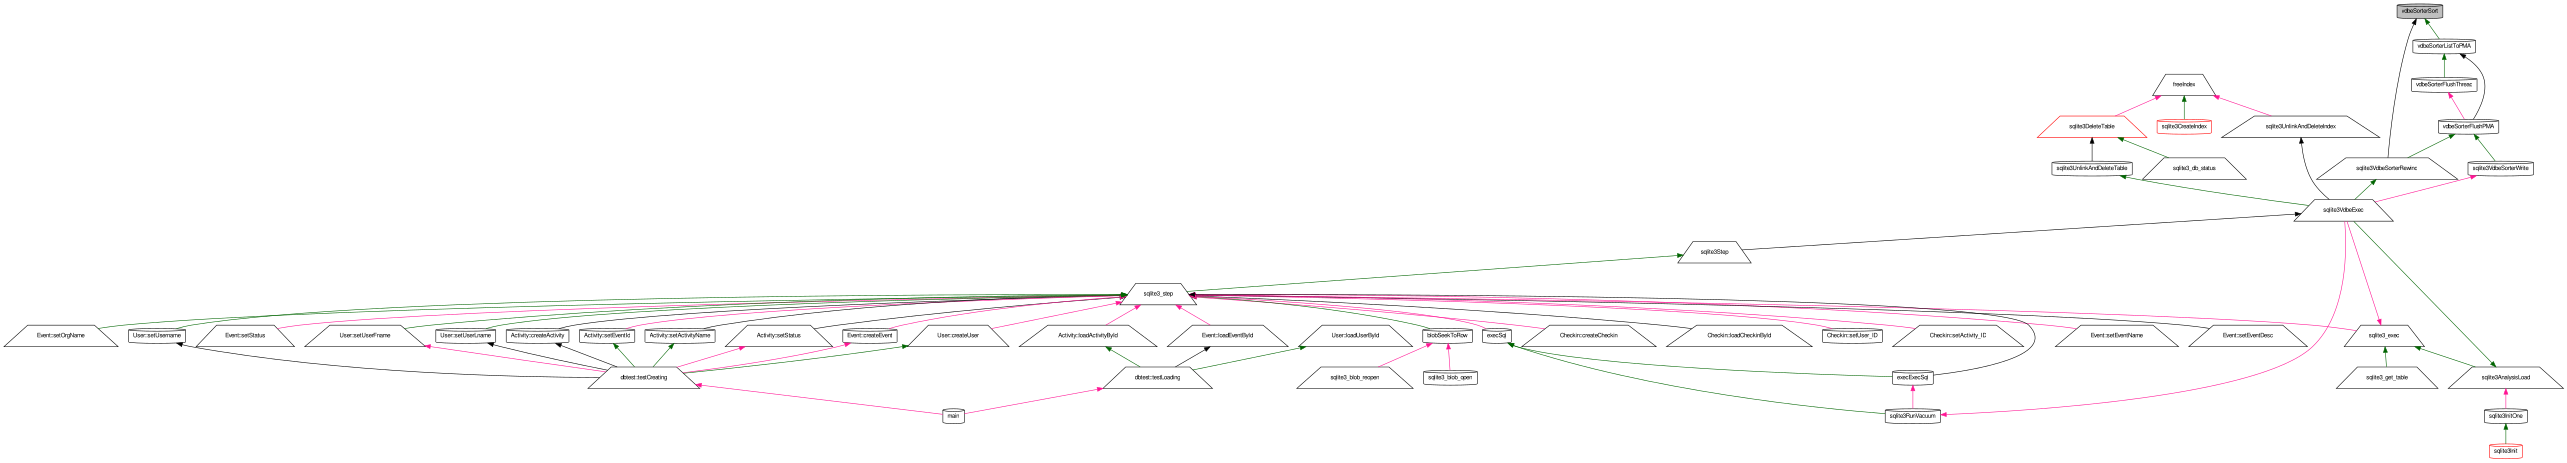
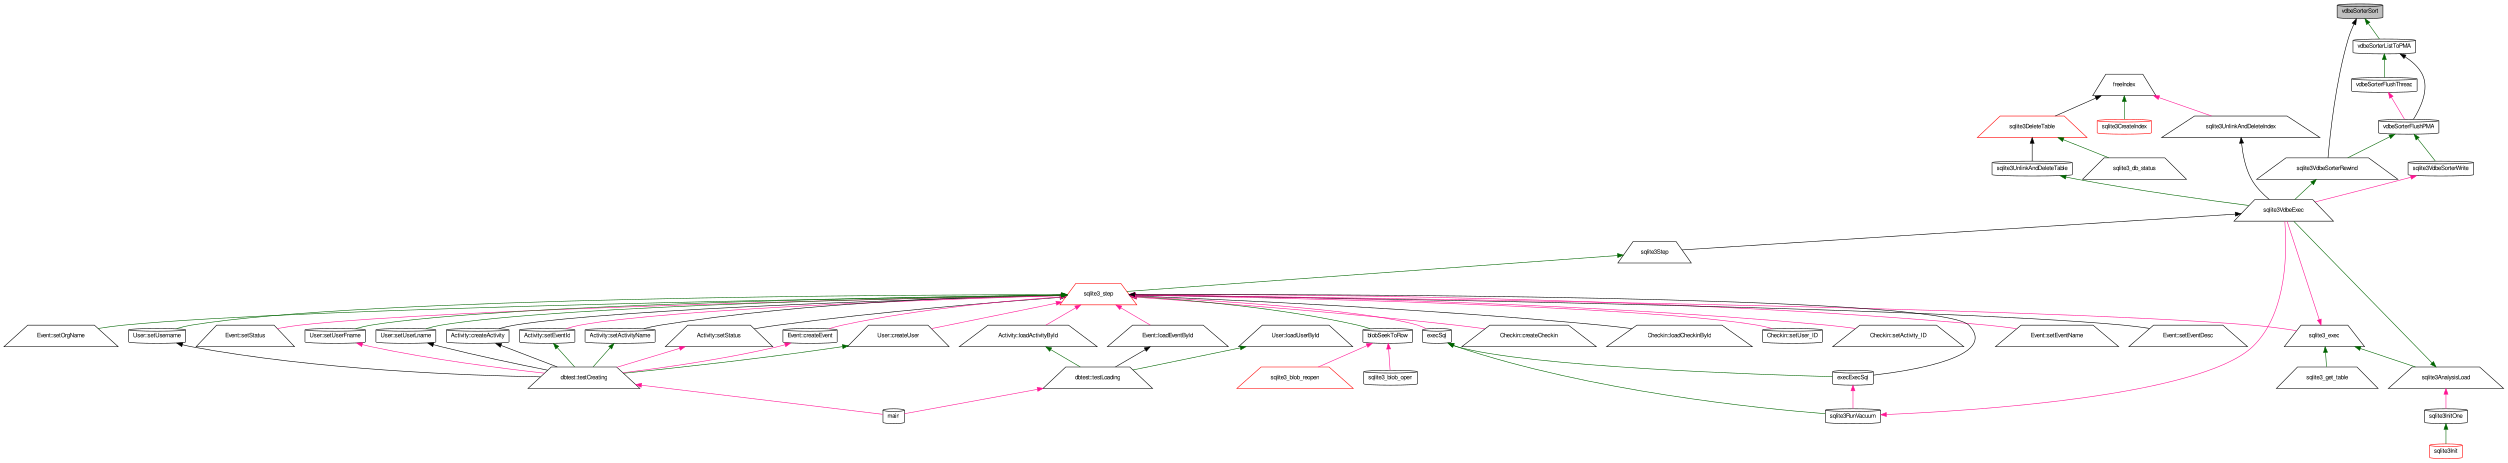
edge "sqlite3DeleteTable" -> "freeIndex": color deeppink -> black
node "sqlite3_step": color black -> red
node "User::setUserFname": shape trapezium -> cylinder
node "sqlite3_blob_reopen": color black -> red
